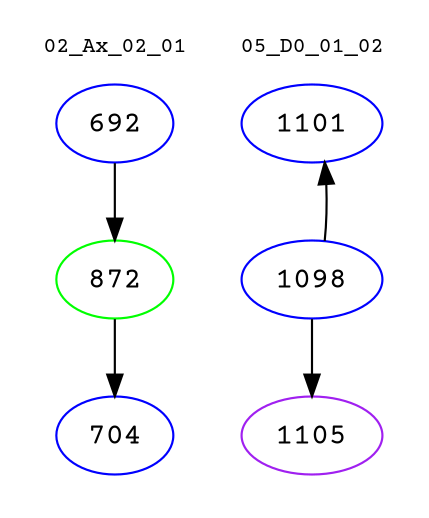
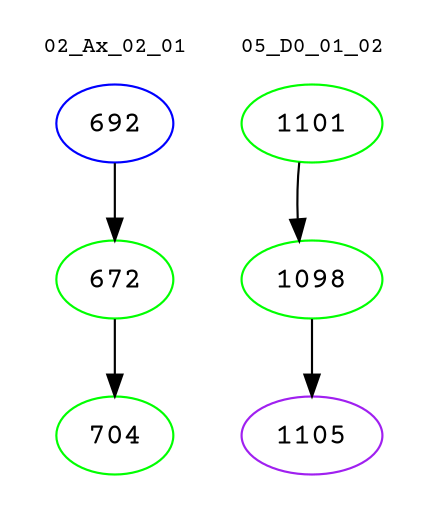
node "1101": color blue -> green
edge "1098" -> "1101": reversed
node "872": label "872" -> "672"
node "1098": color blue -> green
node "704": color blue -> green
